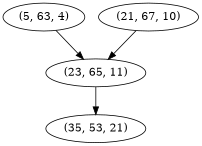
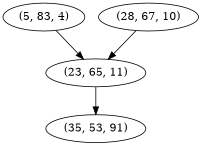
node "(5, 63, 4)": label "(5, 63, 4)" -> "(5, 83, 4)"
node "(21, 67, 10)": label "(21, 67, 10)" -> "(28, 67, 10)"
node "(35, 53, 21)": label "(35, 53, 21)" -> "(35, 53, 91)"
